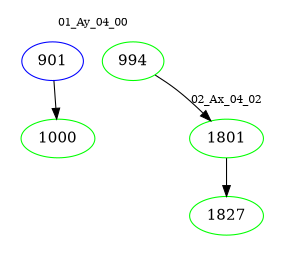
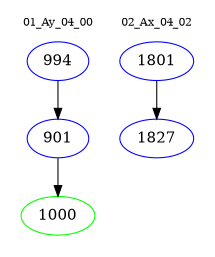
node "994": color green -> blue
edge "994" -> "1801": now "994" -> "901"
node "1801": color green -> blue
node "1827": color green -> blue
